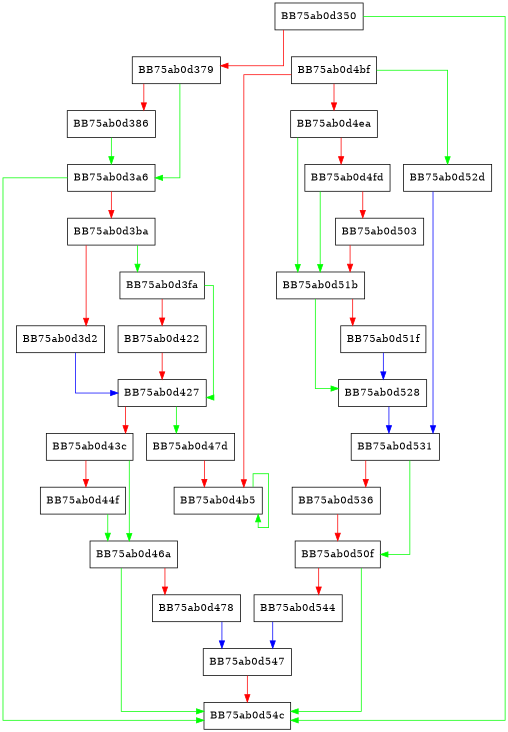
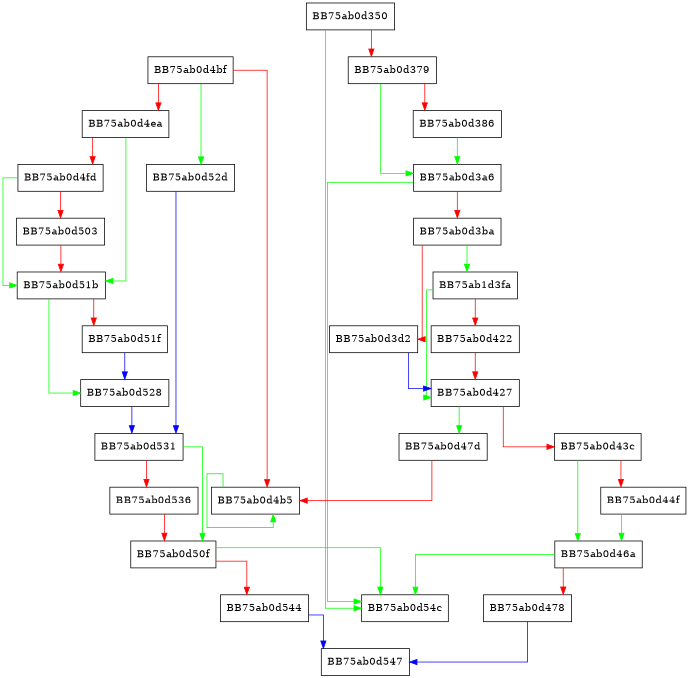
node "BB75ab0d3fa": label "BB75ab0d3fa" -> "BB75ab1d3fa"
edge "BB75ab0d547" -> "BB75ab0d54c": removed
